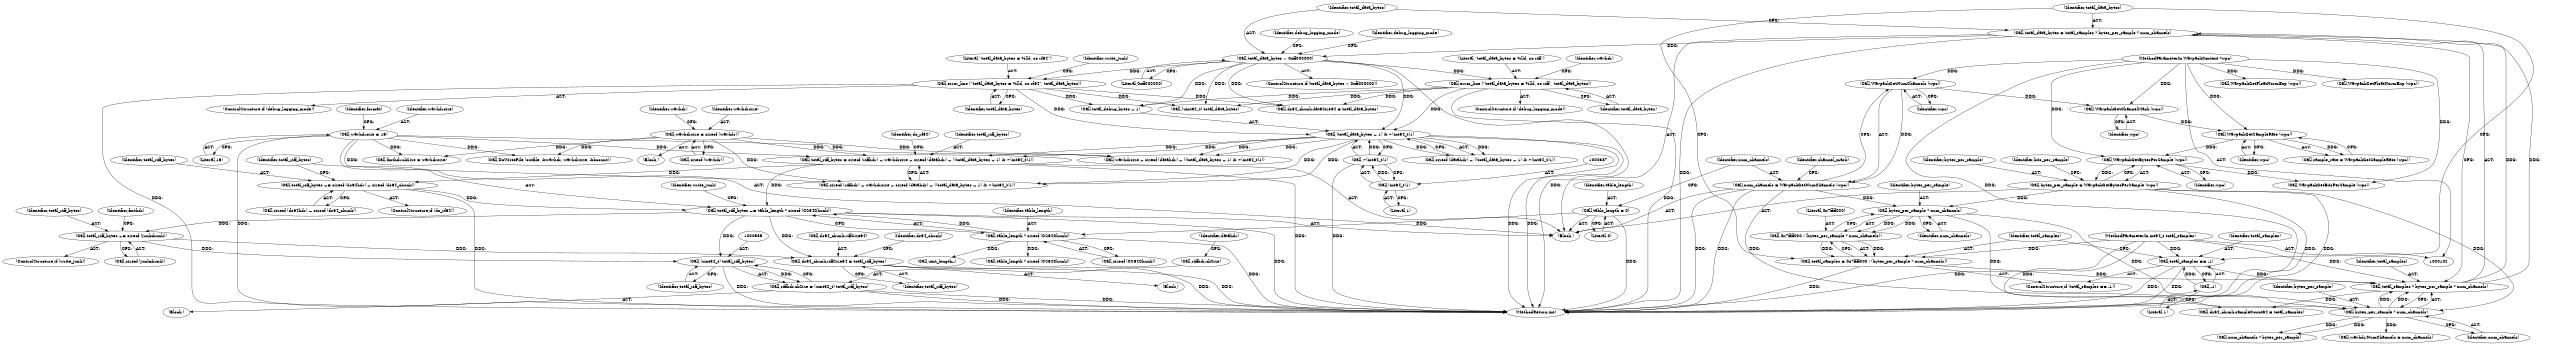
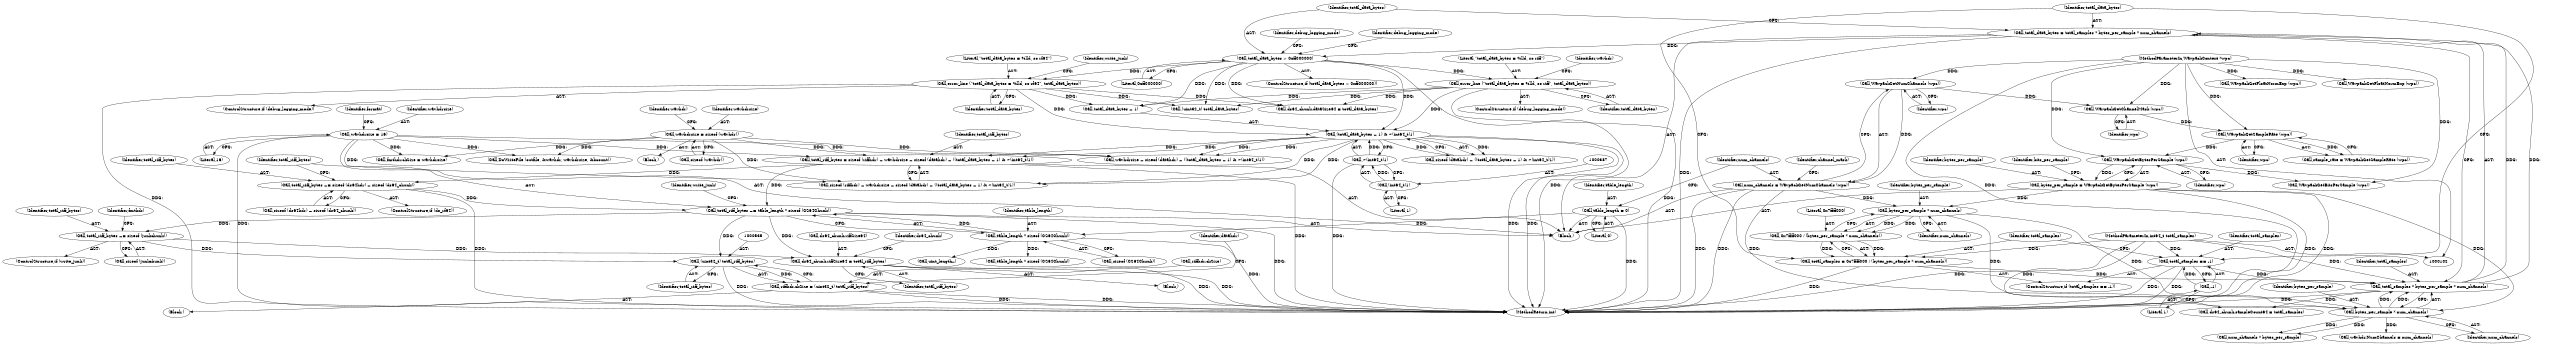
node "(Call,total_debug_bytes + 1)": label "(Call,total_debug_bytes + 1)" -> "(Call,total_data_bytes + 1)"
node "(Identifier,do_rf64)": removed
edge "(Identifier,datahdr)" -> "(Call,riffhdr.ckSize)": now "(Identifier,datahdr)" -> "(Call,riffhdr.ckSize = (uint32_t) total_riff_bytes)"
edge "(Call,total_samples * bytes_per_sample * num_channels)" -> "(MethodReturn,int)": added, label "DDG:"
